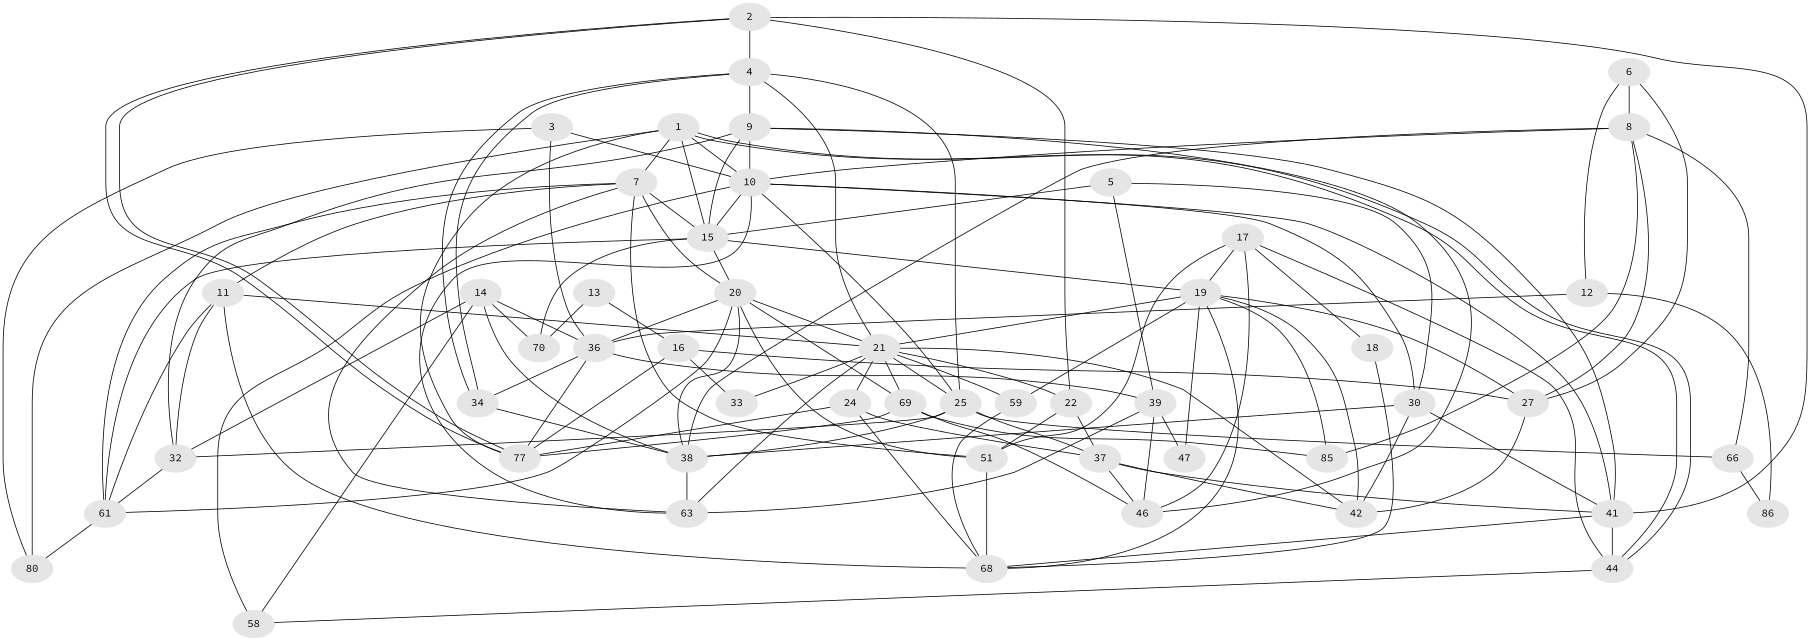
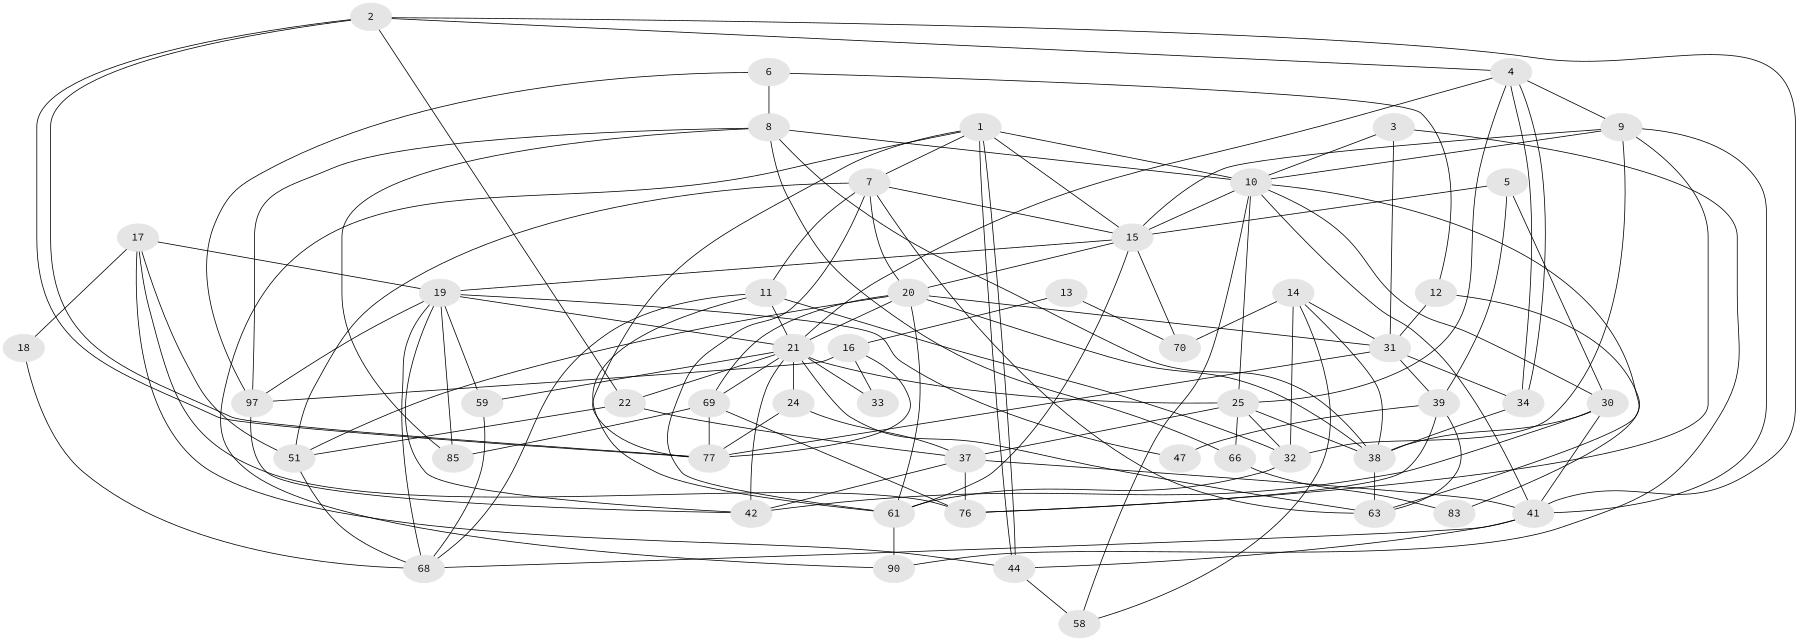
node "36": label "36" -> "31"
node "27": label "27" -> "97"
edge "24" -- "68": removed
node "46": label "46" -> "76"
node "86": label "86" -> "83"
node "80": label "80" -> "90"
